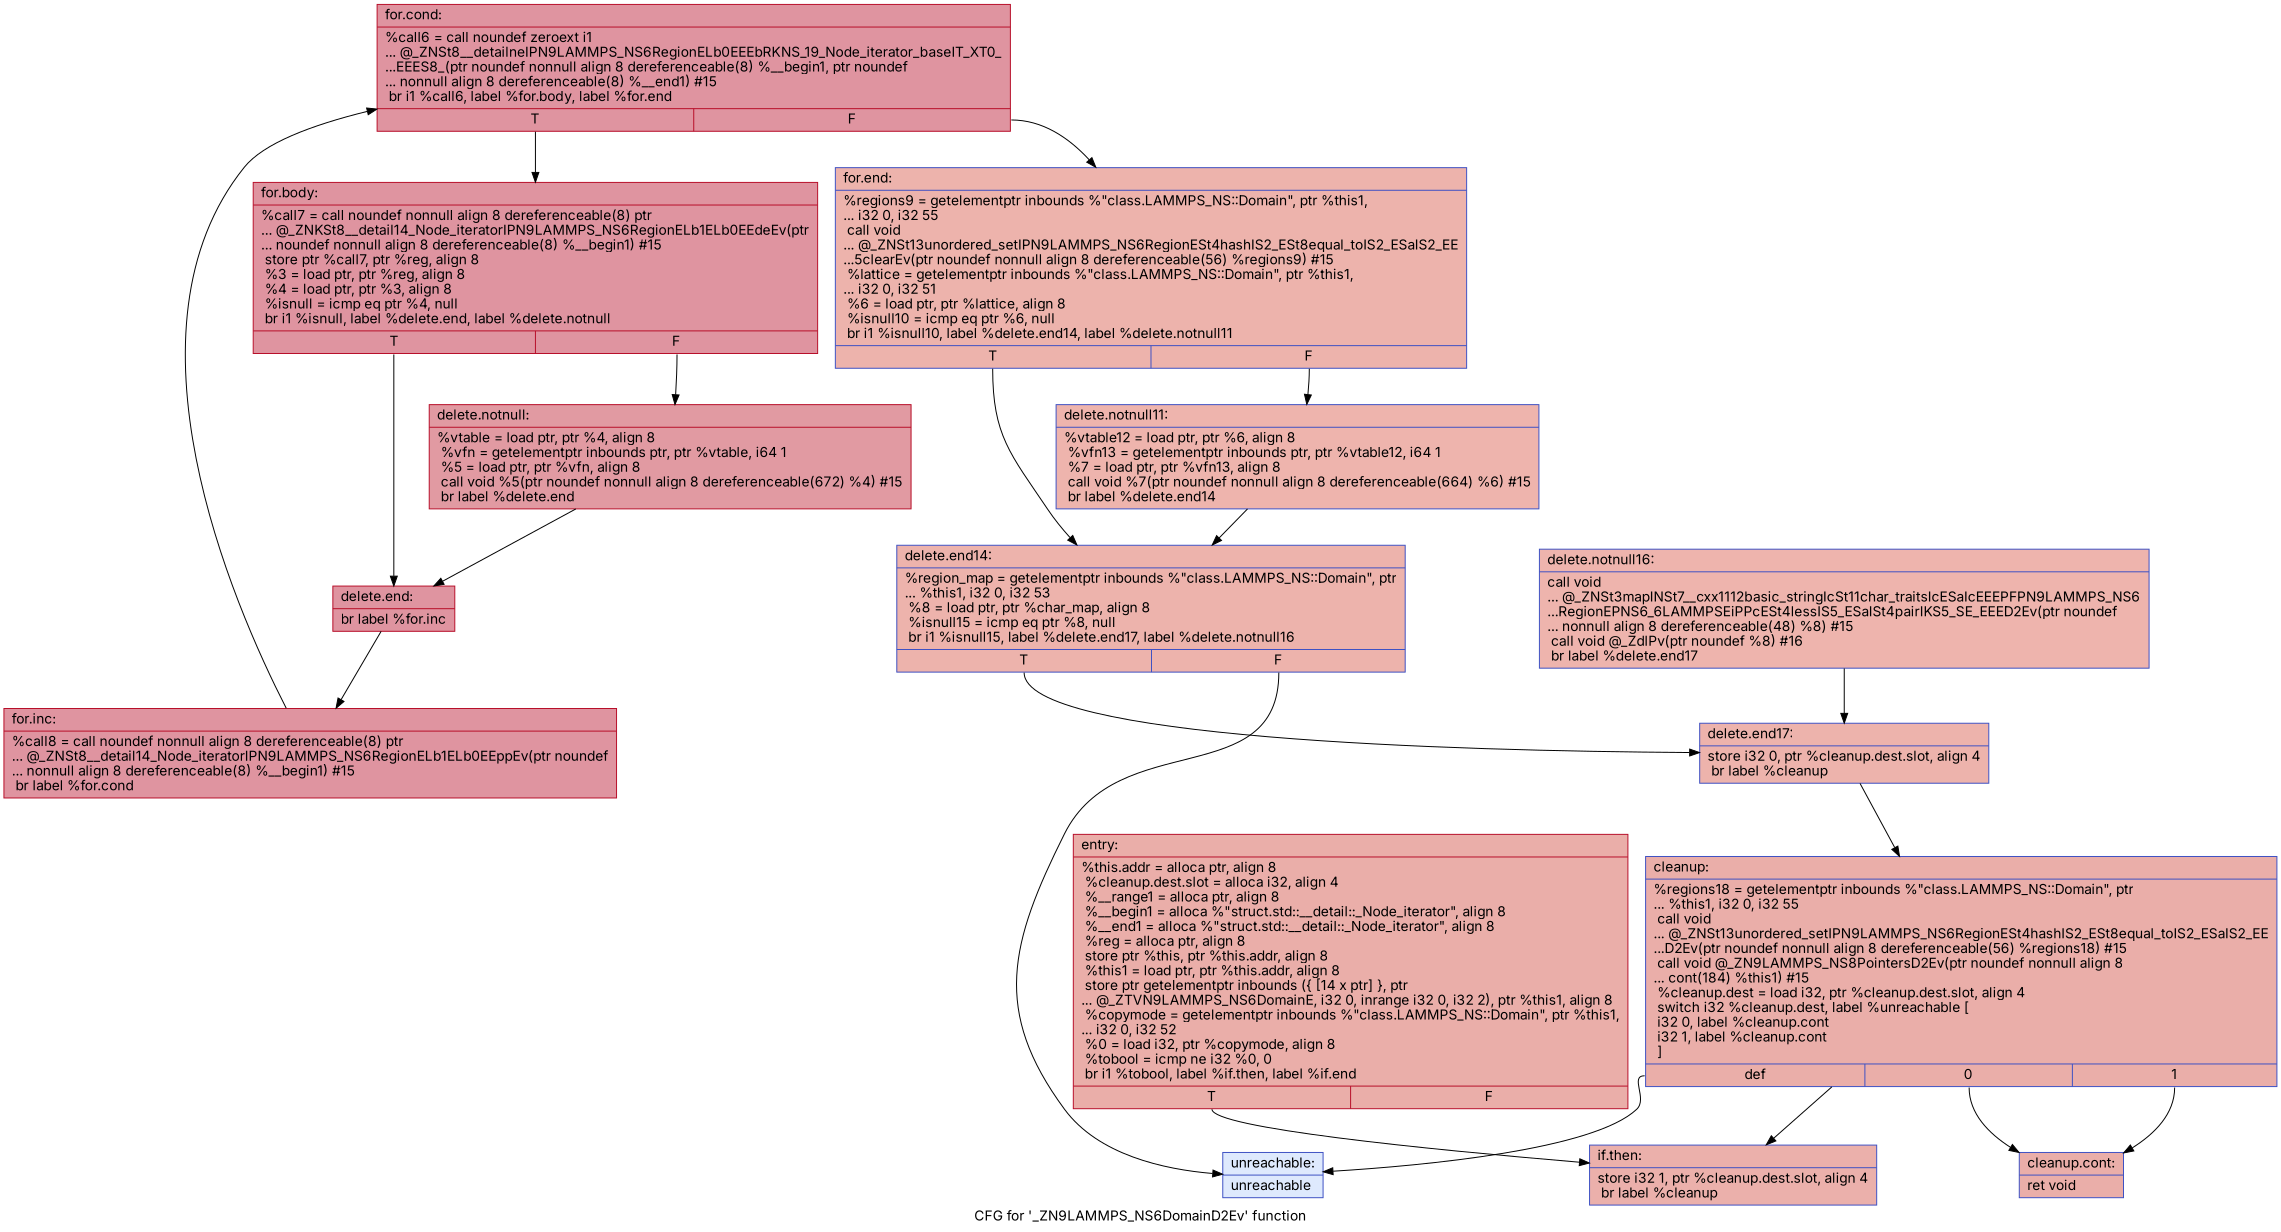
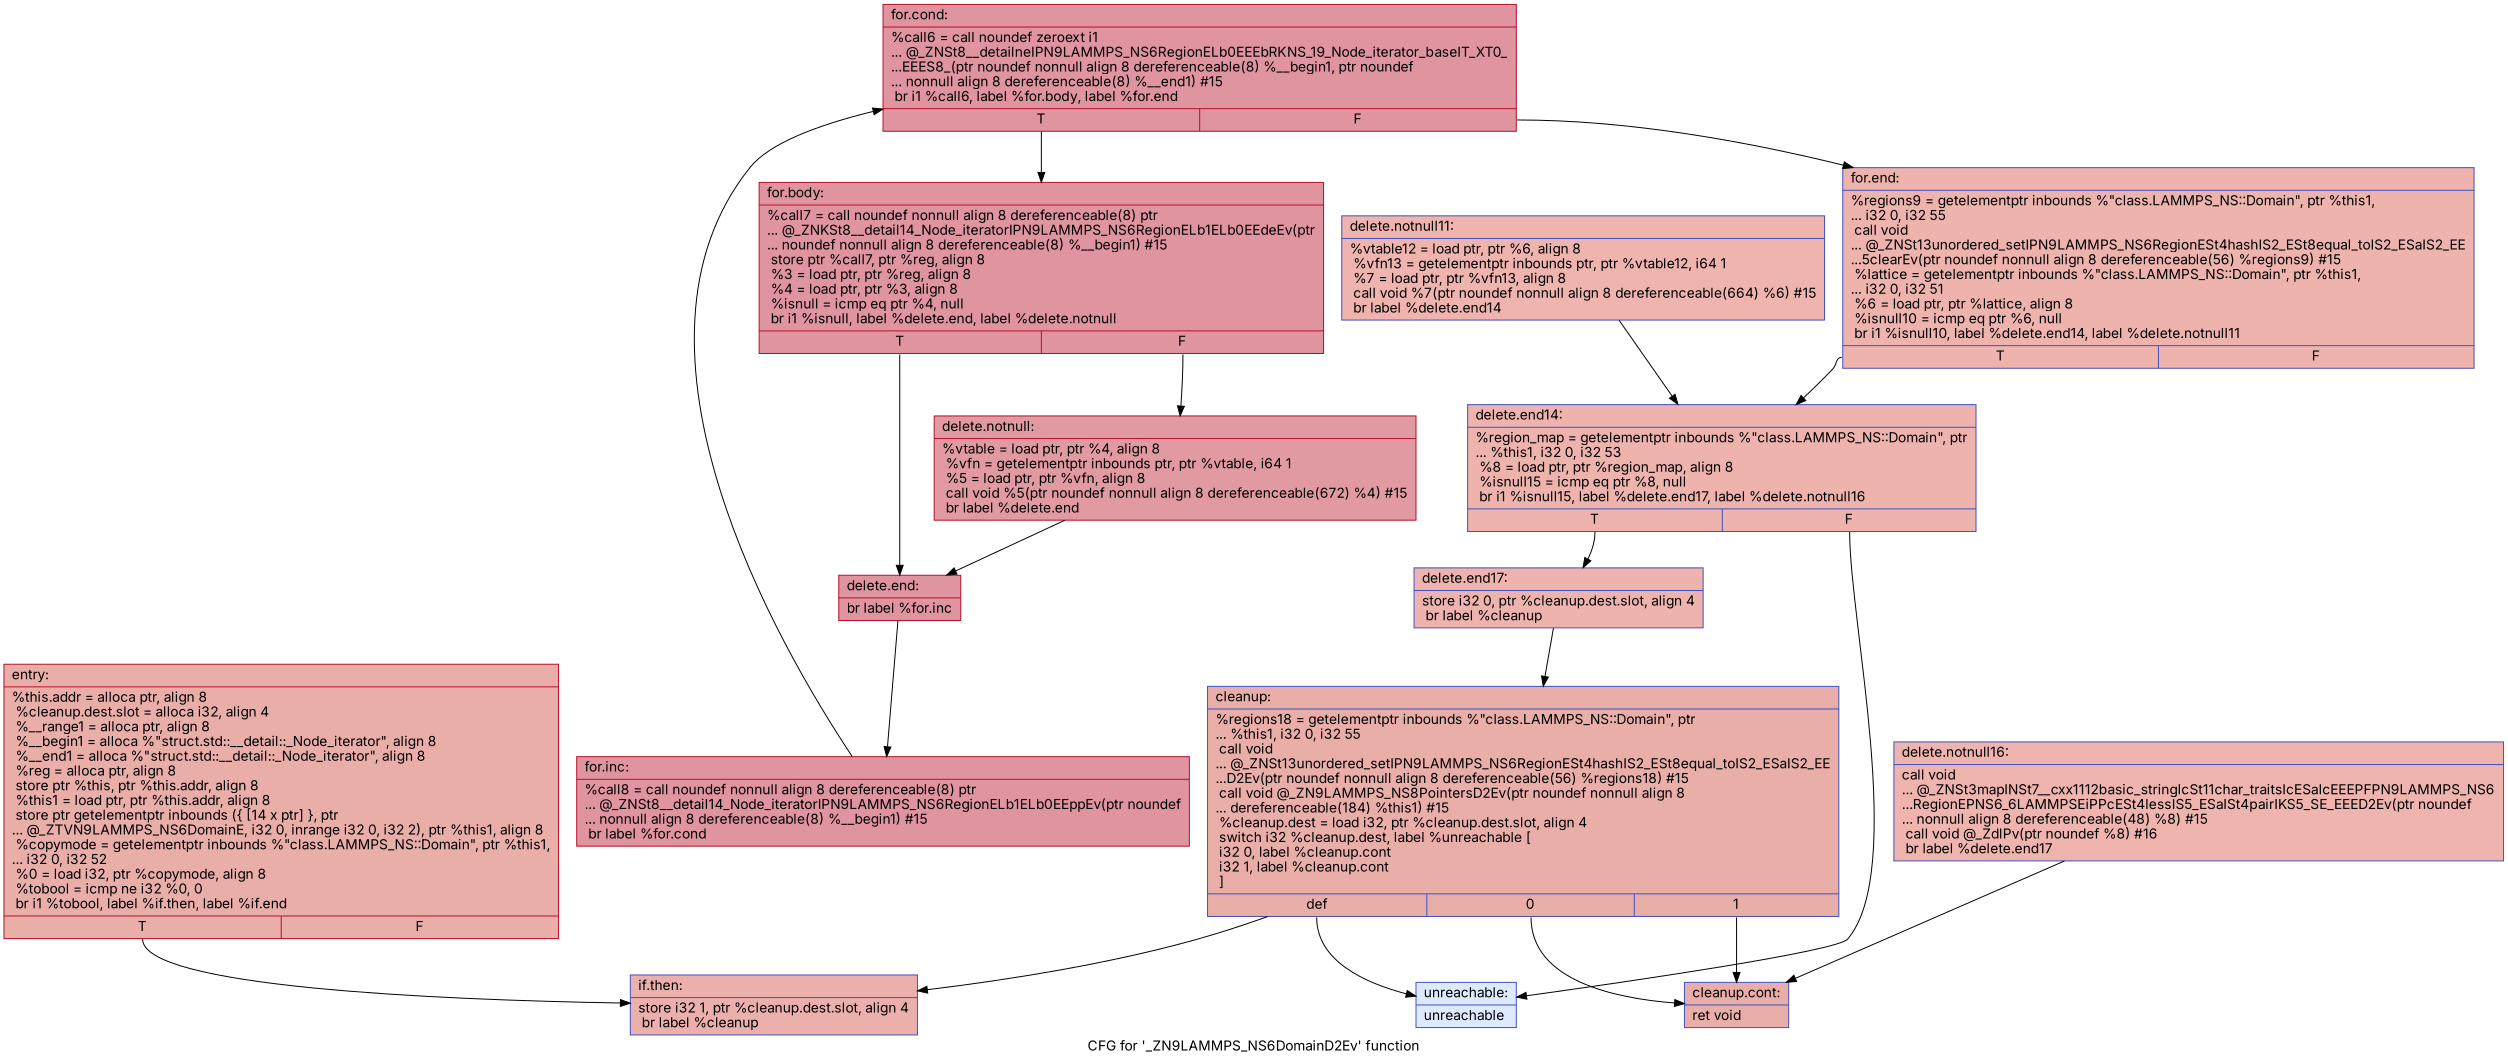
edge "for.end:" -> "delete.notnull11:": removed
node "delete.end14:": text "%8 = load ptr, ptr %char_map, align 8" -> "%8 = load ptr, ptr %region_map, align 8"
edge "delete.notnull16:" -> "delete.end17:": now "delete.notnull16:" -> "cleanup.cont:"
node "cleanup:": text "... cont(184) %this1) #15" -> "... dereferenceable(184) %this1) #15"
